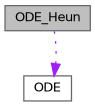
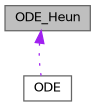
edge "ODE_Heun" -> "ODE": reversed
